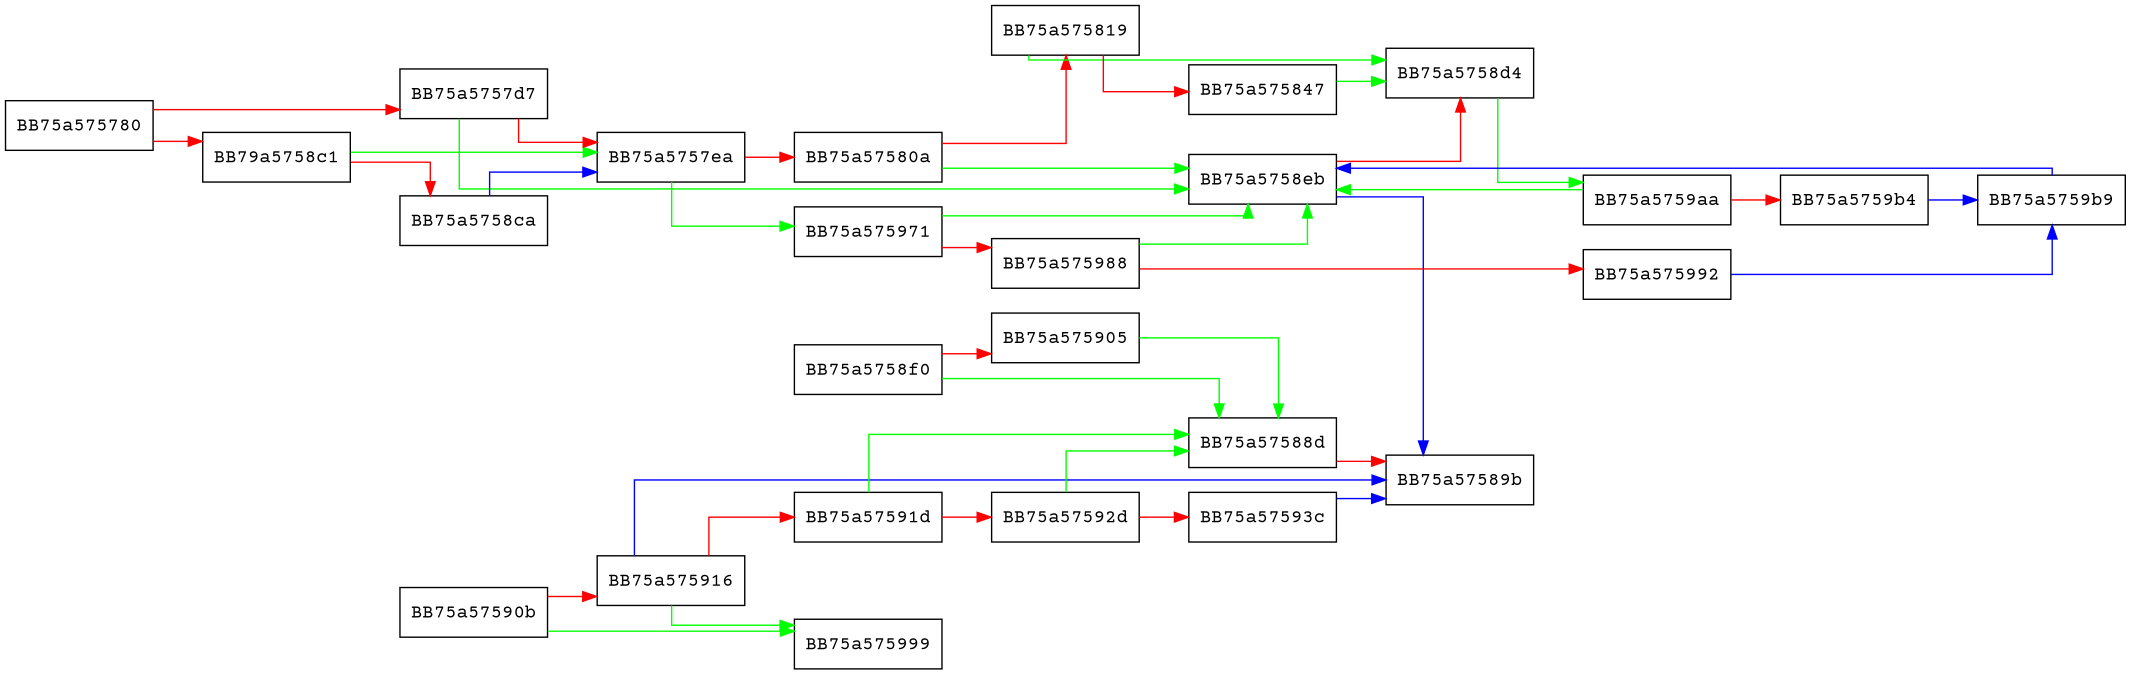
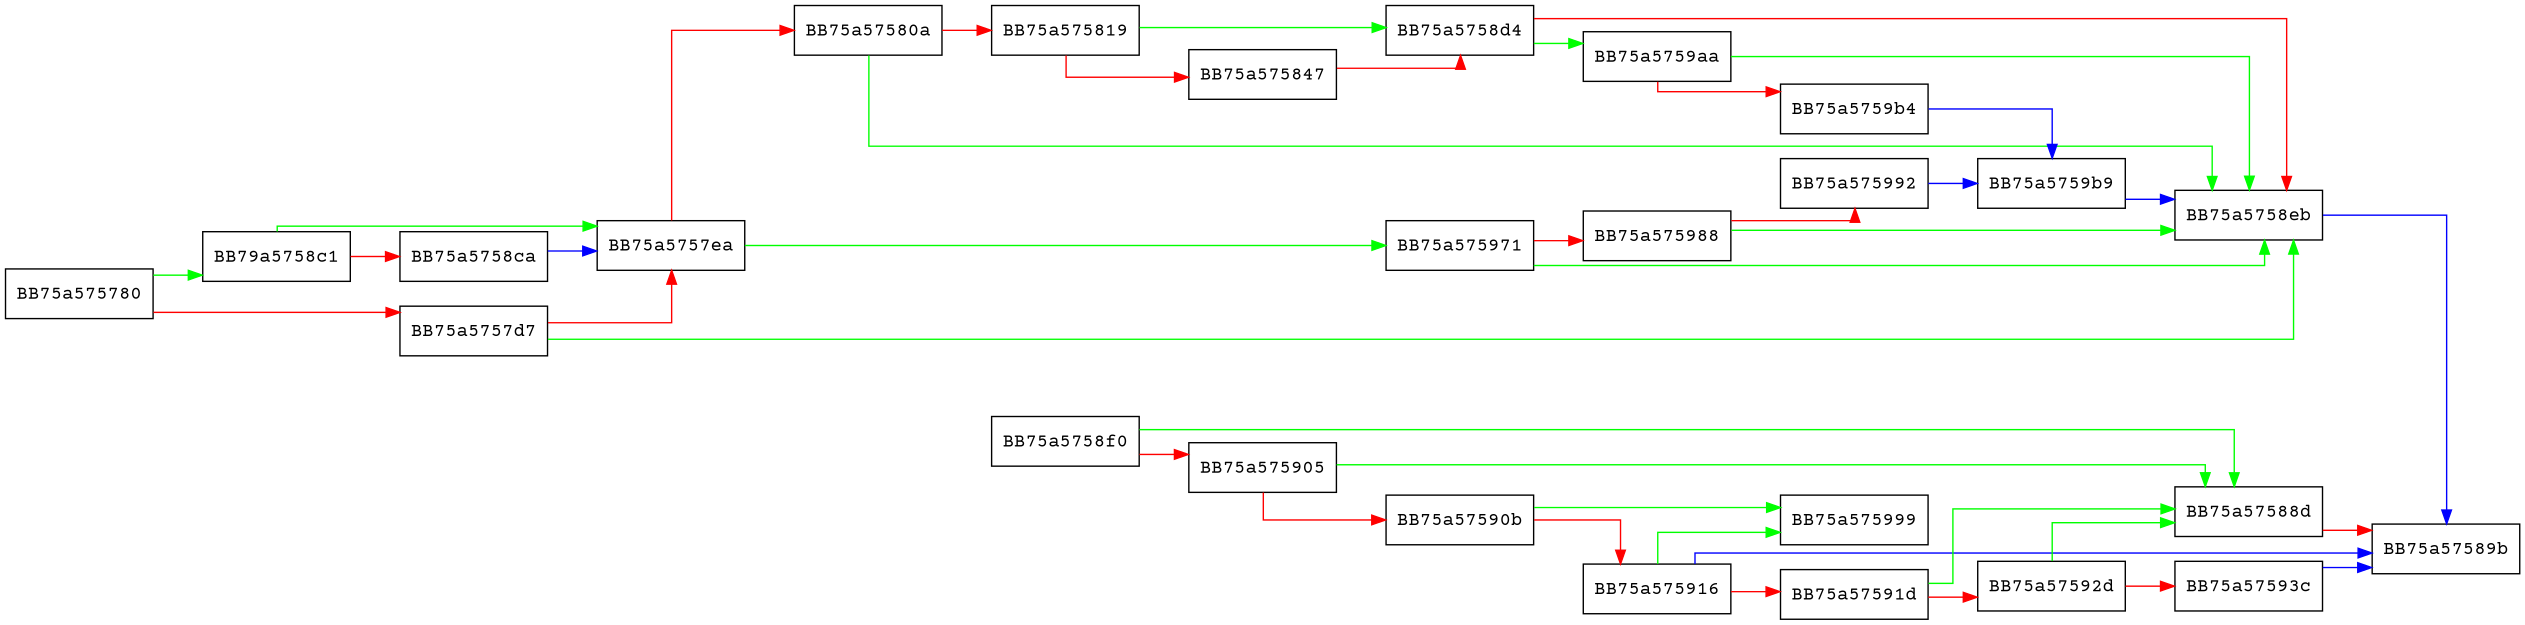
edge "BB75a575847" -> "BB75a5758d4": color green -> red
edge "BB75a575780" -> "BB79a5758c1": color red -> green
edge "BB75a5758eb" -> "BB75a5758d4": reversed
edge "BB75a575905" -> "BB75a57590b": added
